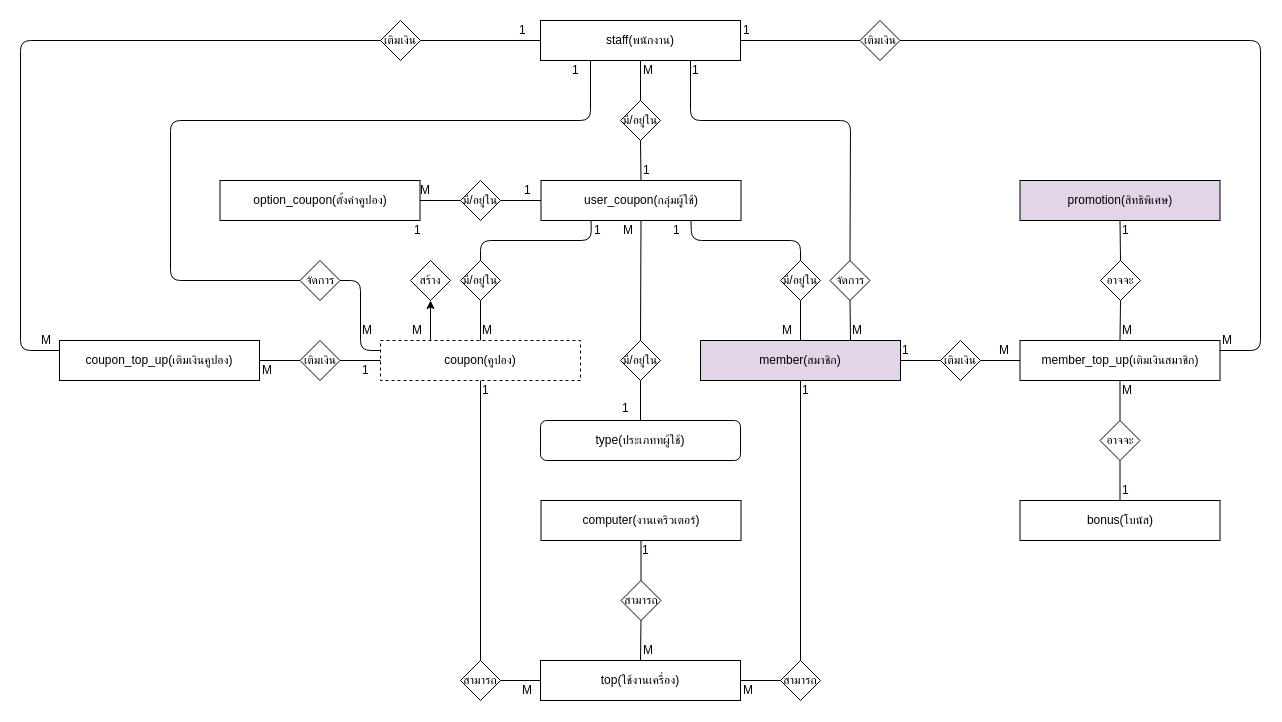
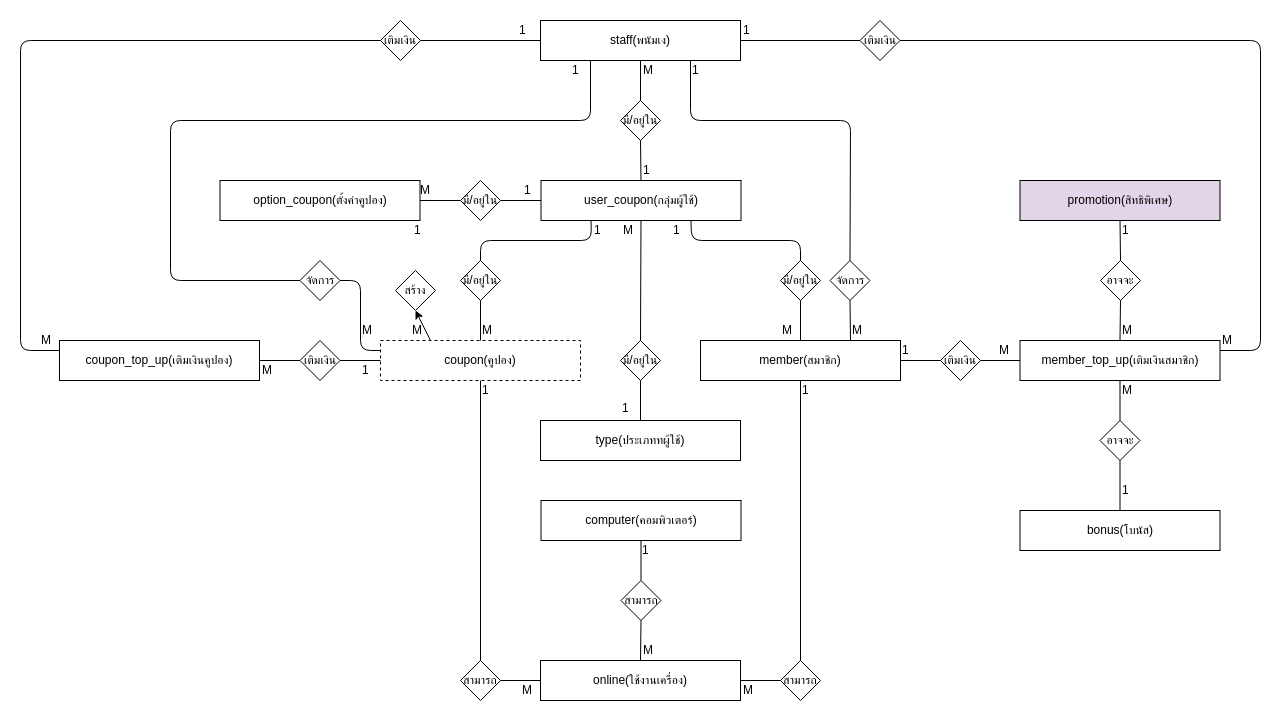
node "staff(พนักงาน)": label "staff(พนักงาน)" -> "staff(พนัมเง)"
node "สร้าง": moved (431, 281) -> (416, 291)
node "member(สมาชิก)": fillcolor #e1d5e7 -> #ffffff
node "type(ประเภททผู้ใช้)": shape rounded rectangle -> rectangle
node "computer(งานเคริวเตอร์)": label "computer(งานเคริวเตอร์)" -> "computer(คอมพิวเตอร์)"
node "bonus(โบนัส)": moved (1120, 521) -> (1120, 531)
node "top(ใช้งานเครื่อง)": label "top(ใช้งานเครื่อง)" -> "online(ใช้งานเครื่อง)"
